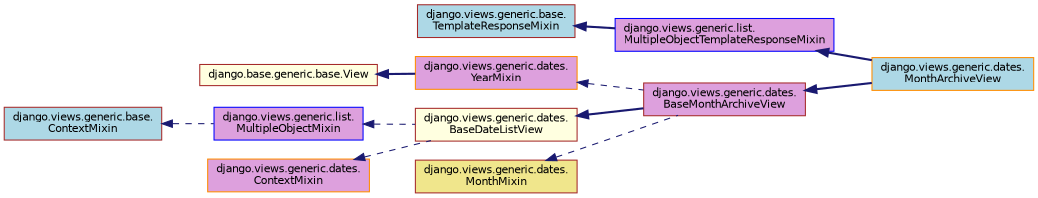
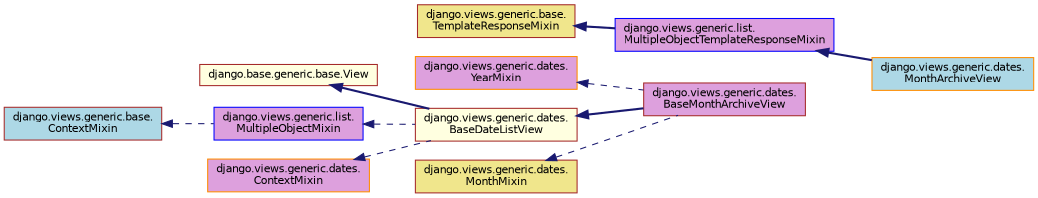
node "django.views.generic.base. TemplateResponseMixin": fillcolor lightblue -> khaki
edge "django.views.generic.dates. YearMixin" -> "django.base.generic.base.View": now "django.views.generic.dates. BaseDateListView" -> "django.base.generic.base.View"
edge "django.views.generic.dates. MonthArchiveView" -> "django.views.generic.dates. BaseMonthArchiveView": removed
